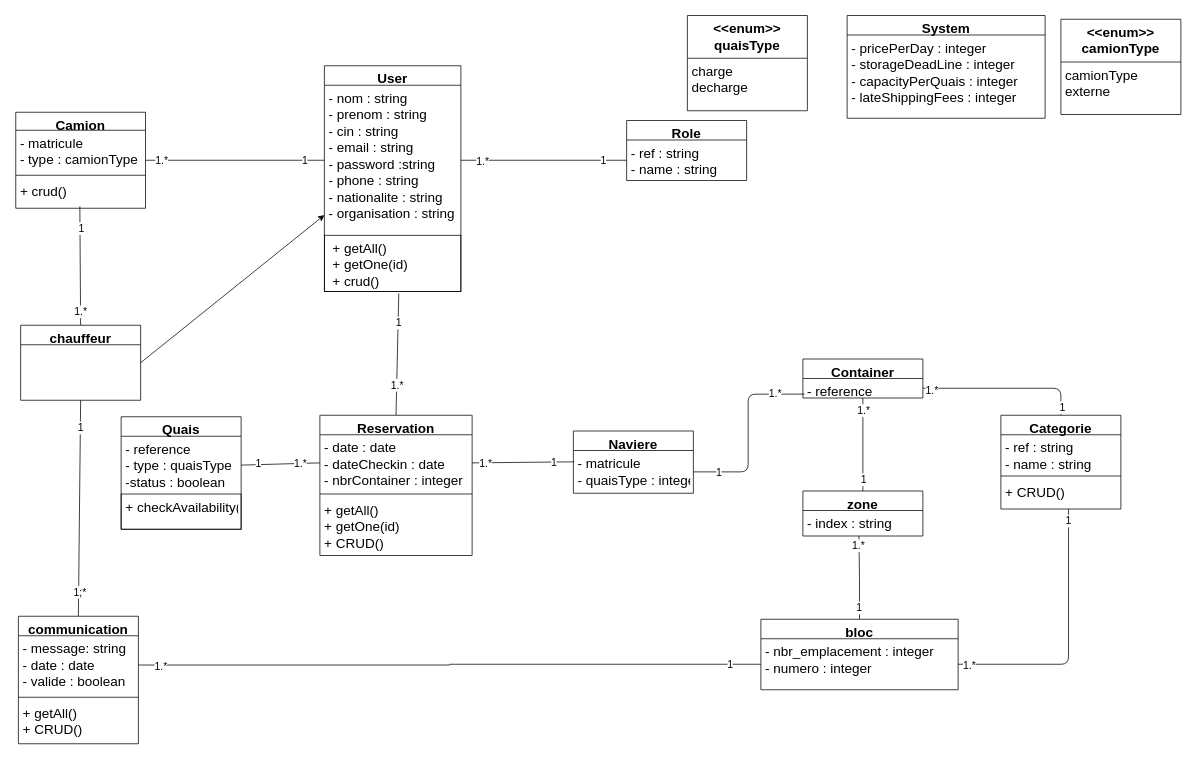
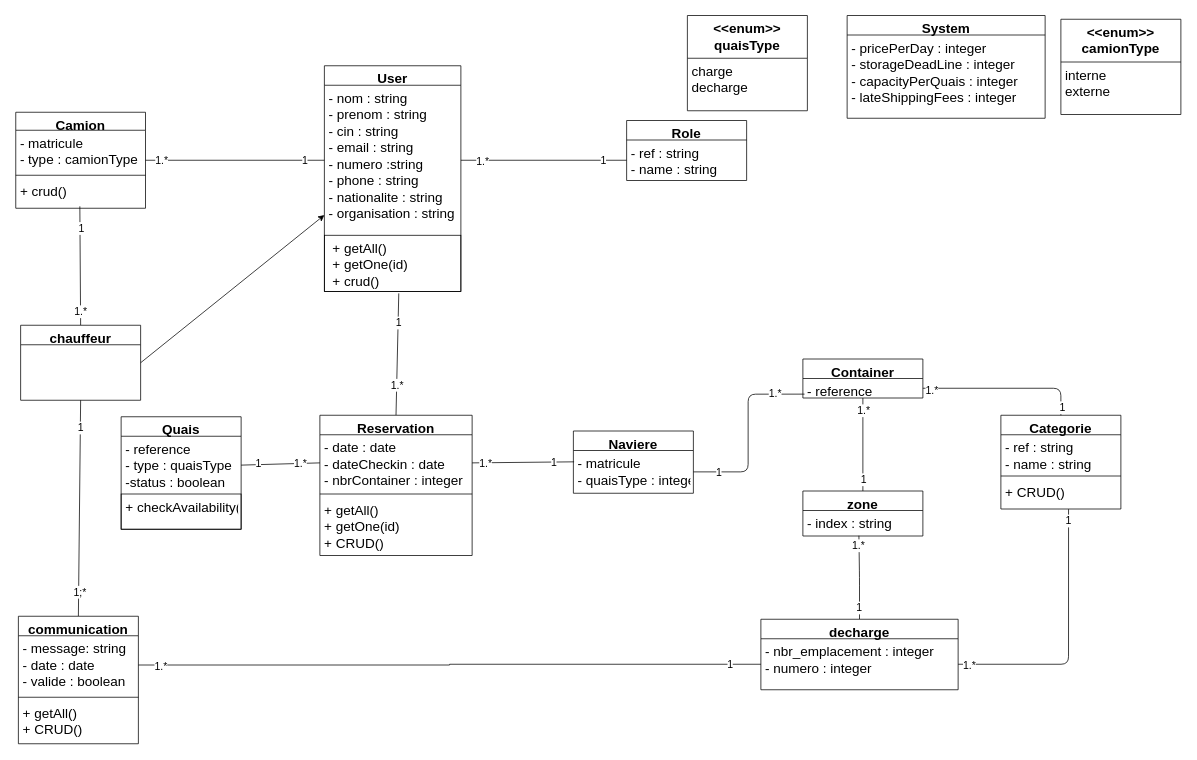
node "camionType externe": label "camionType externe" -> "interne externe"
node "- nom : string - prenom : string - cin : string - email : string - password :string - phone : string - nationalite : string - organisation : string": label "- nom : string - prenom : string - cin : string - email : string - password :string - phone : string - nationalite : string - organisation : string" -> "- nom : string - prenom : string - cin : string - email : string - numero :string - phone : string - nationalite : string - organisation : string"
node "bloc": label "bloc" -> "decharge"
